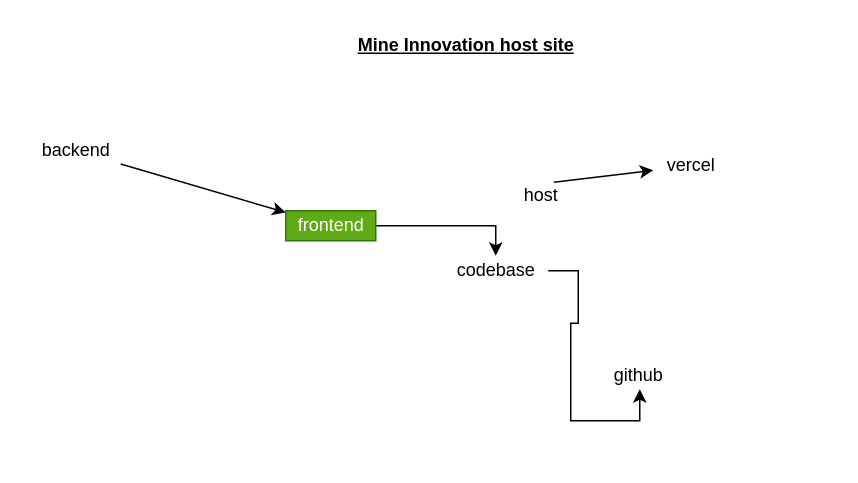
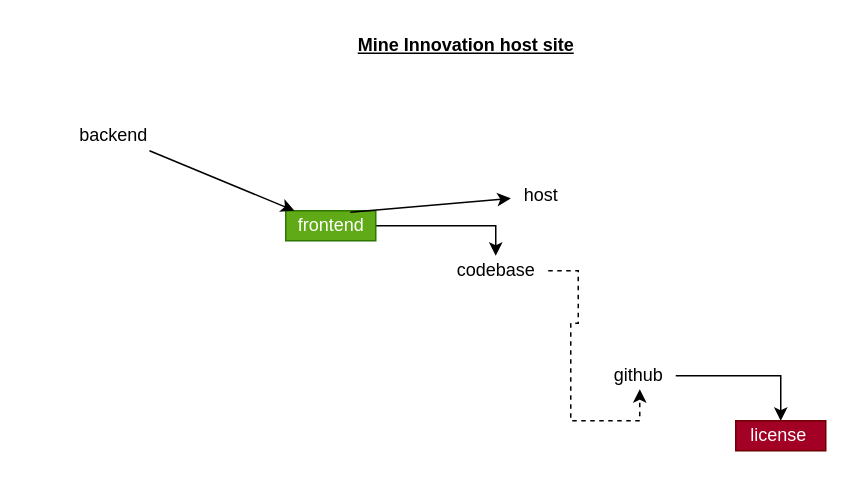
node "backend": moved (76, 151) -> (113, 136)
node "vercel": removed
edge "host" -> "vercel": removed
edge "frontend" -> "host": added
edge "codebase" -> "github": style solid -> dashed
edge "github" -> "license": added
node "license": added
